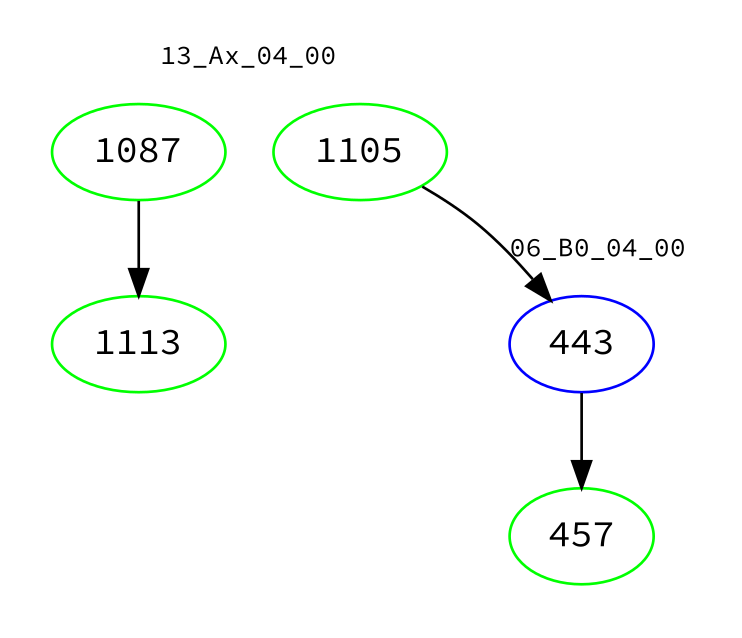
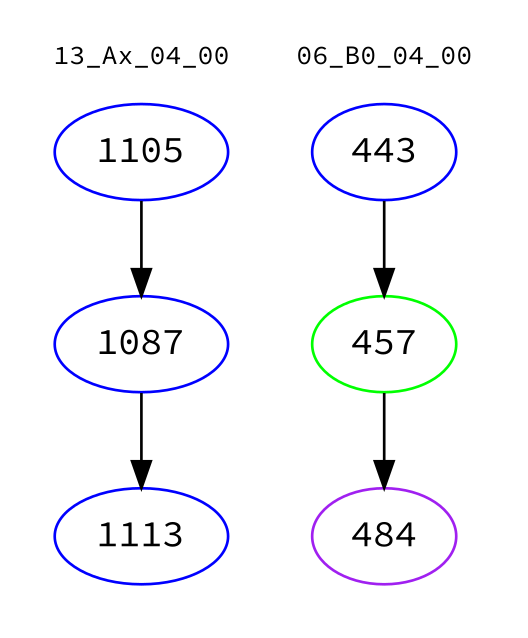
node "1087": color green -> blue
node "1105": color green -> blue
edge "1105" -> "443": now "1105" -> "1087"
node "1113": color green -> blue
node "484": added
